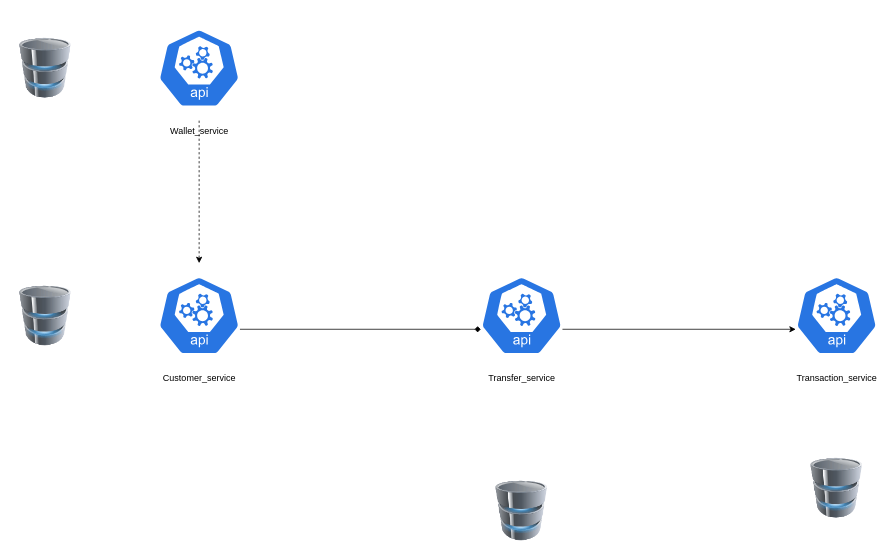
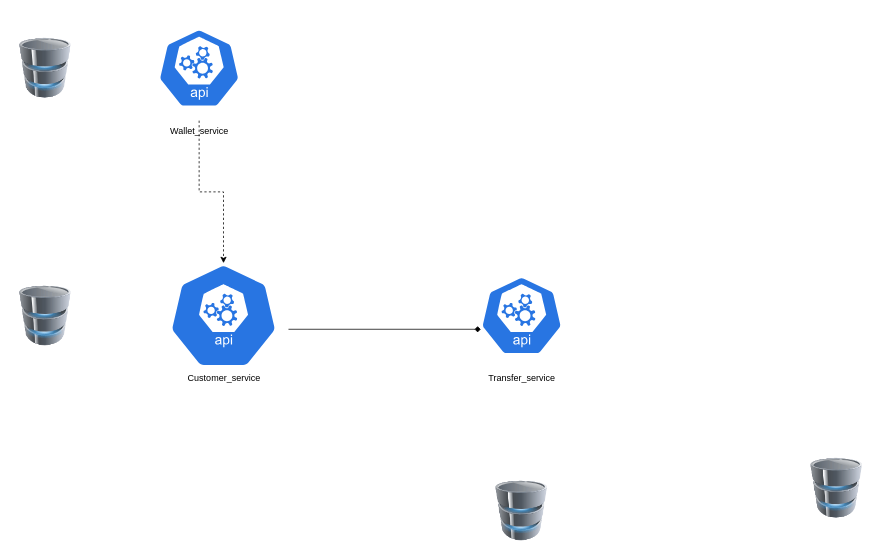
node "Customer_service": size 83x105 -> 131x105
node "Transaction_service": removed
edge "Transfer_service" -> "Transaction_service": removed
